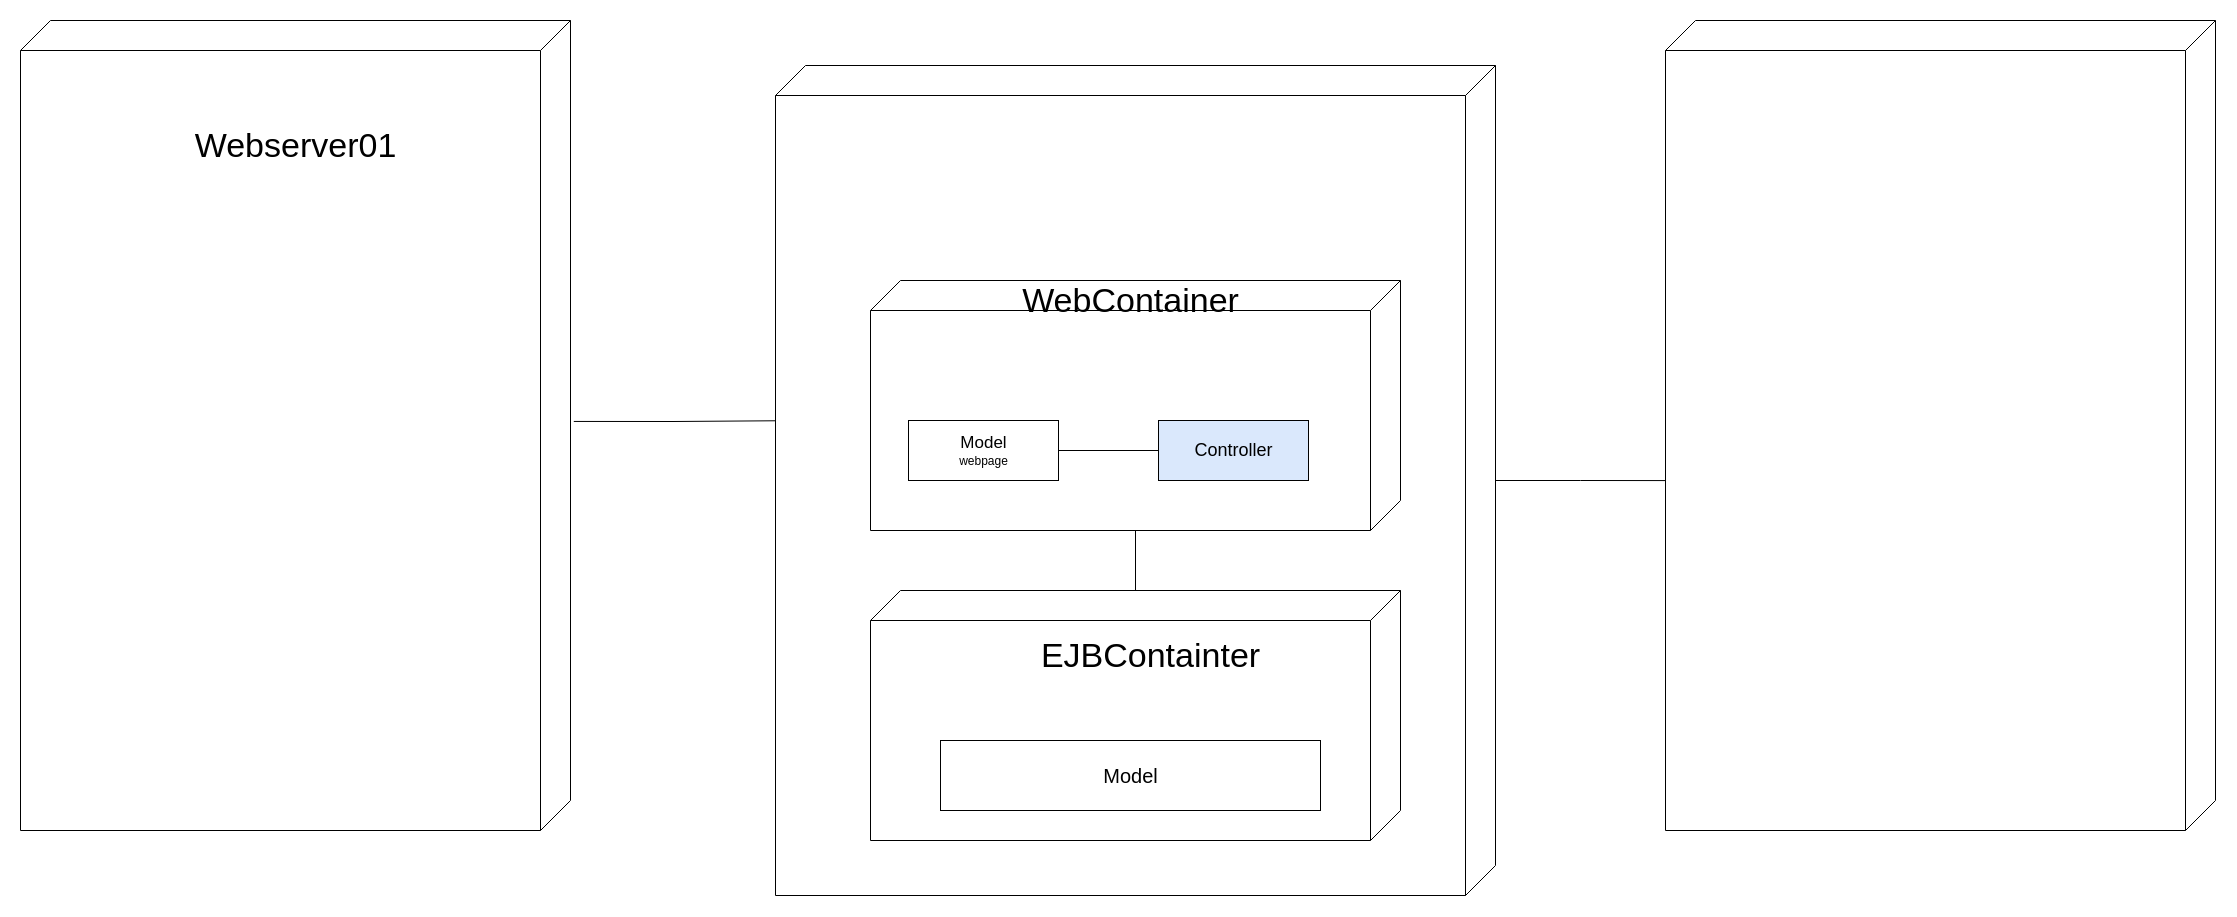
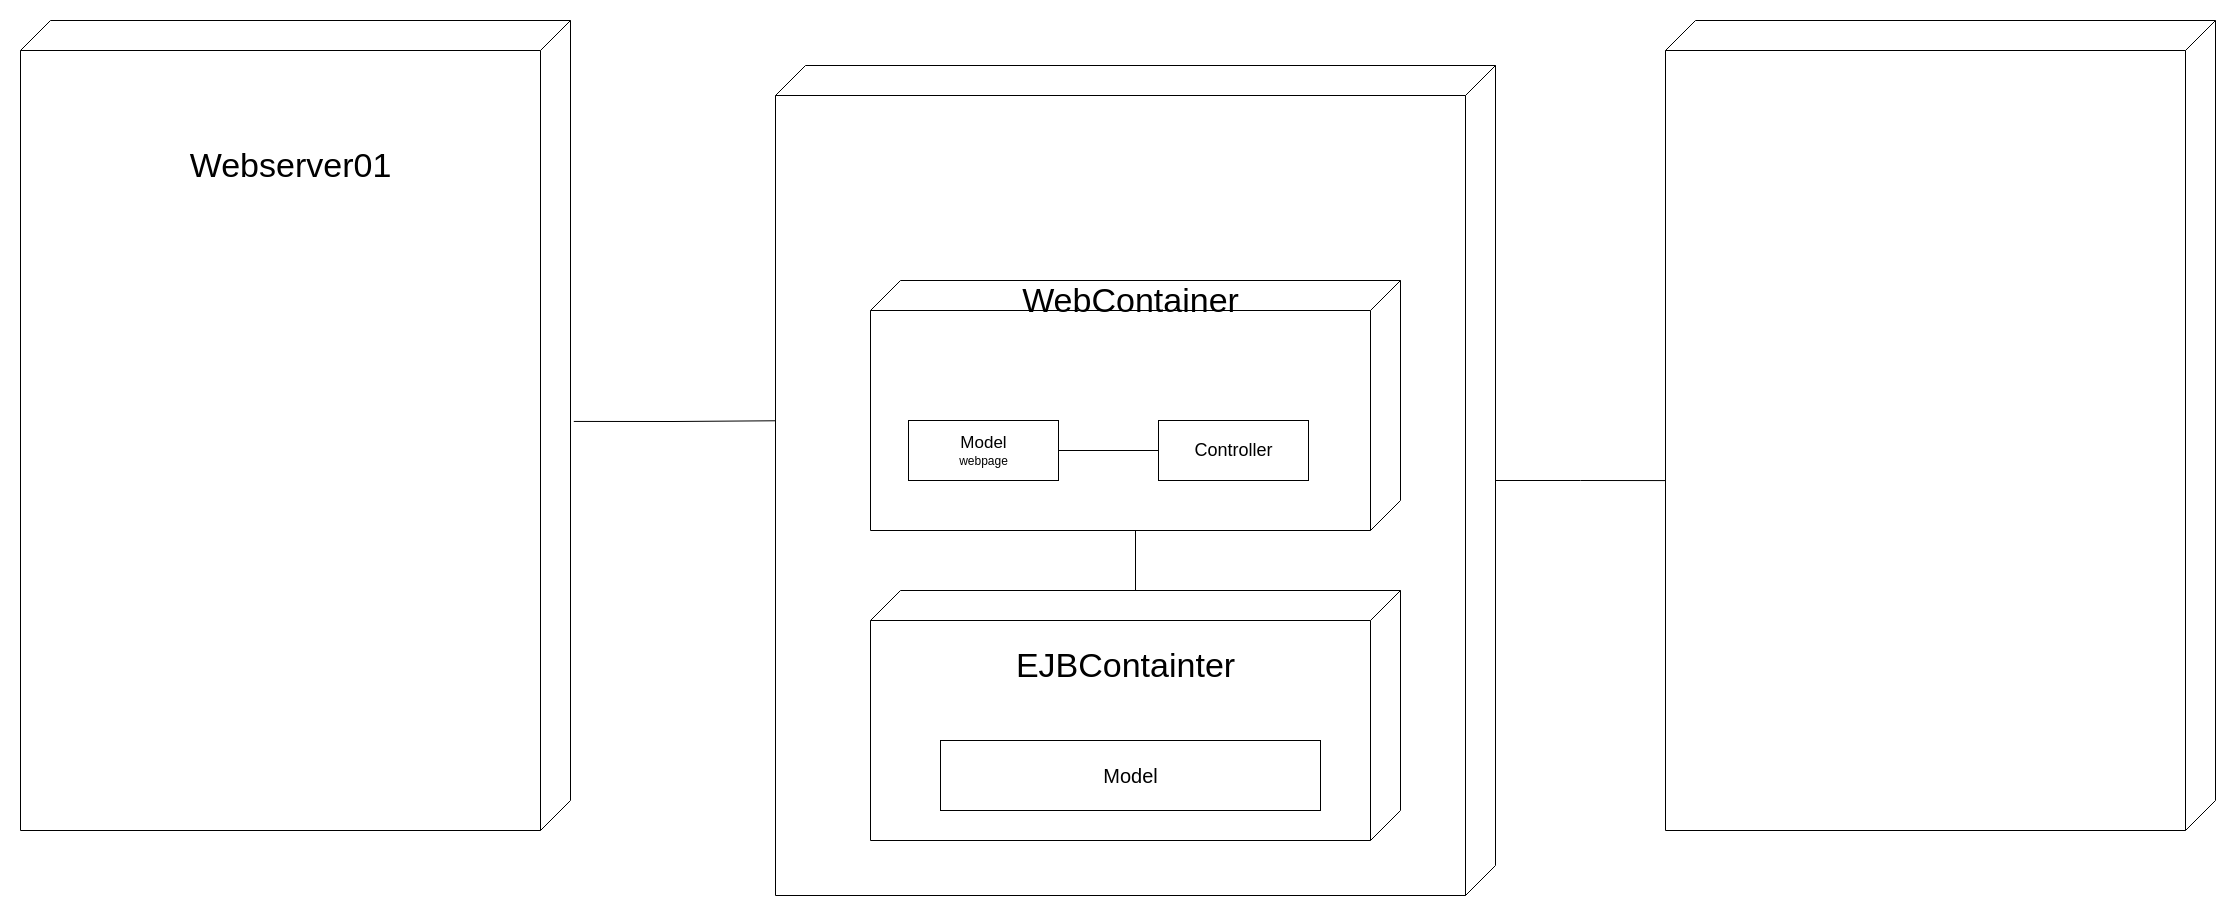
node "Webserver01": moved (296, 146) -> (291, 166)
node "Controller": fillcolor #dae8fc -> #ffffff
node "EJBContainter": moved (1151, 656) -> (1126, 666)
